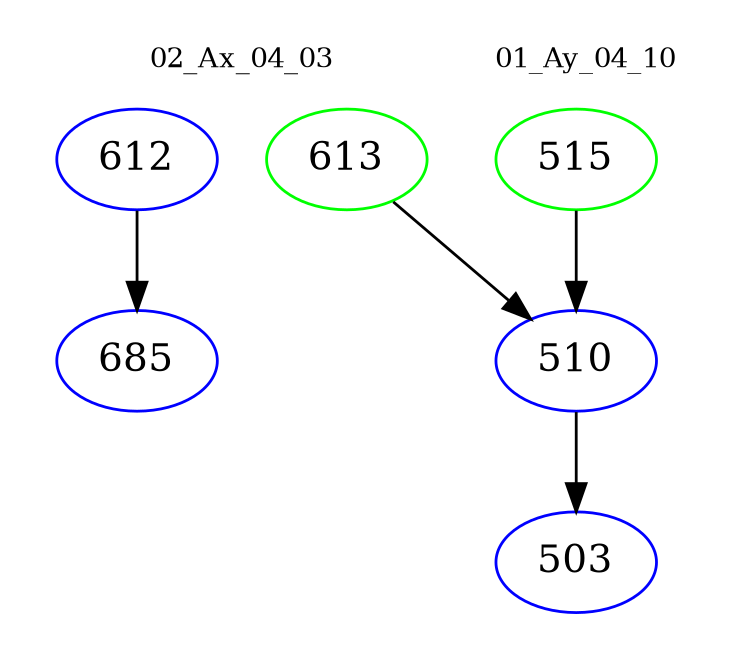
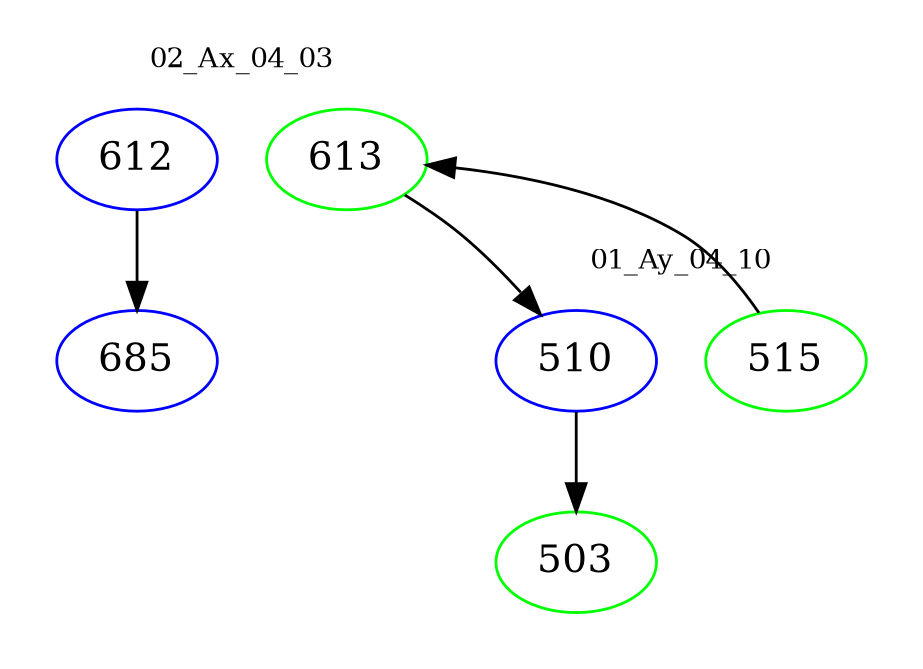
edge "515" -> "510": now "515" -> "613"
node "503": color blue -> green
